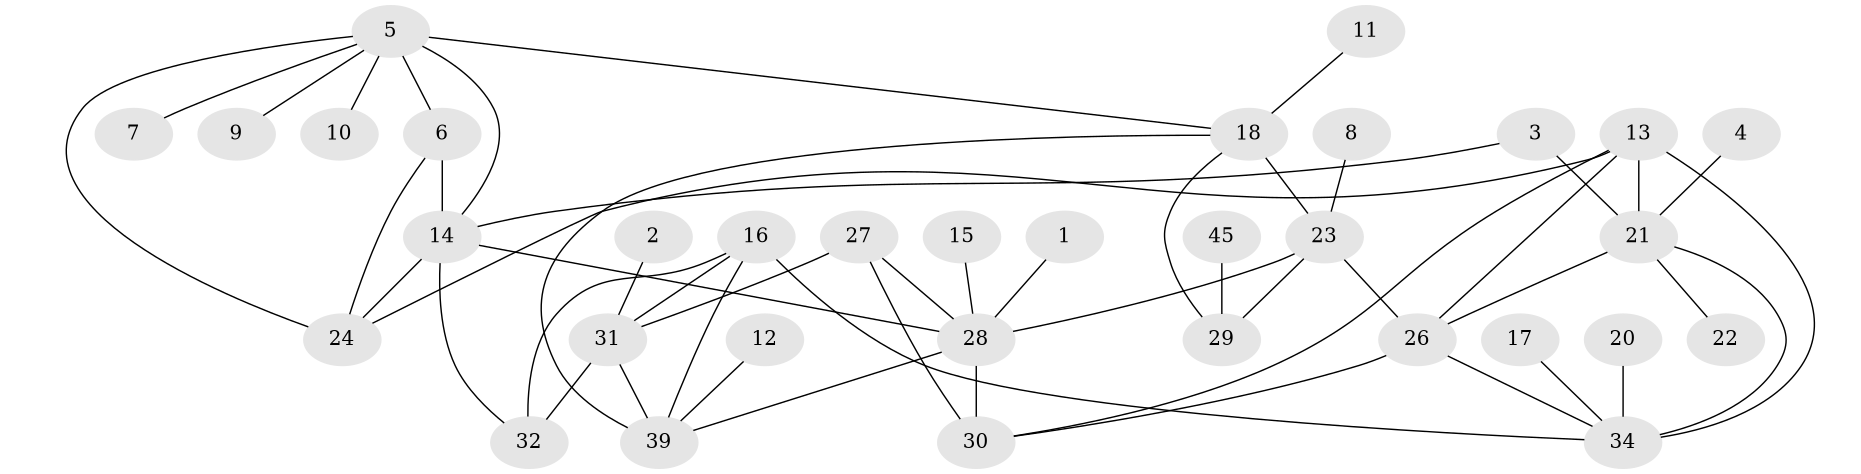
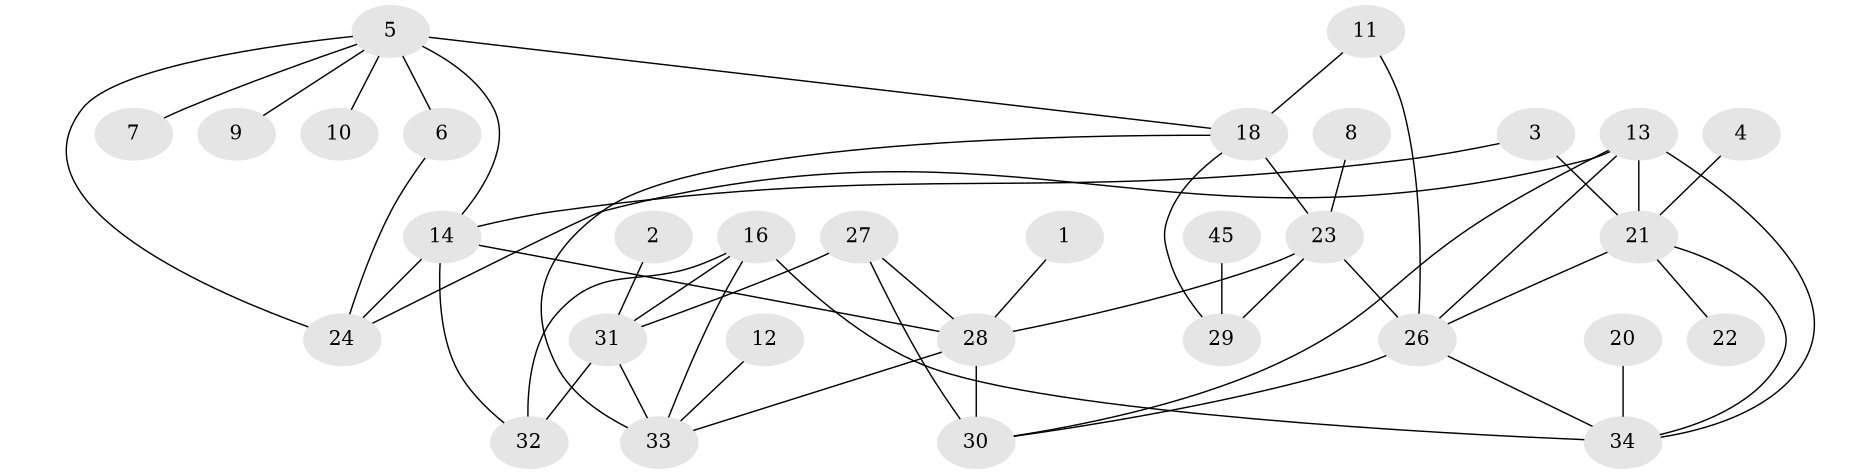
edge "11" -- "26": added
edge "6" -- "14": removed
node "15": removed
node "17": removed
node "39": label "39" -> "33"
